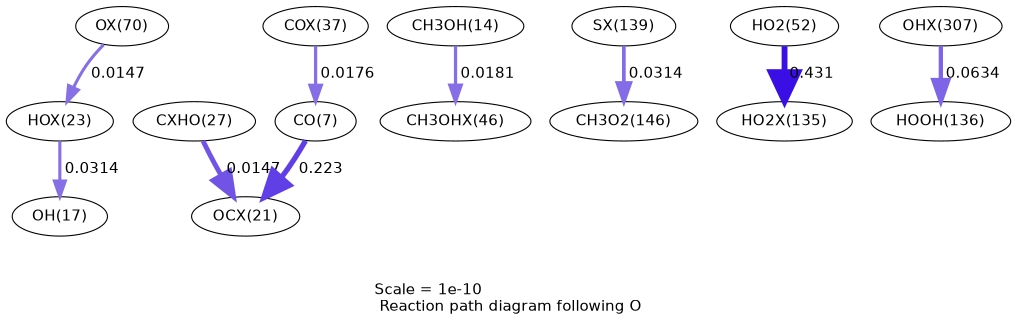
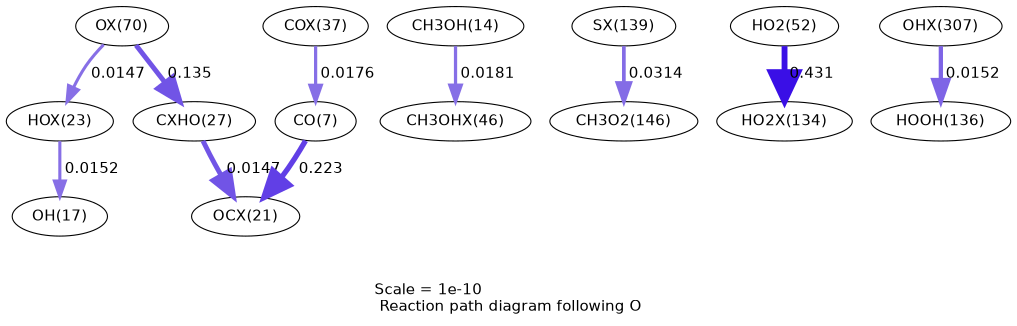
edge "OX(70)" -> "CXHO(27)": added, label "0.135"
edge "OHX(307)" -> "HOOH(136)": label " 0.0634" -> " 0.0152"
node "HO2X(135)": label "HO2X(135)" -> "HO2X(134)"
edge "HOX(23)" -> "OH(17)": label " 0.0314" -> " 0.0152"
